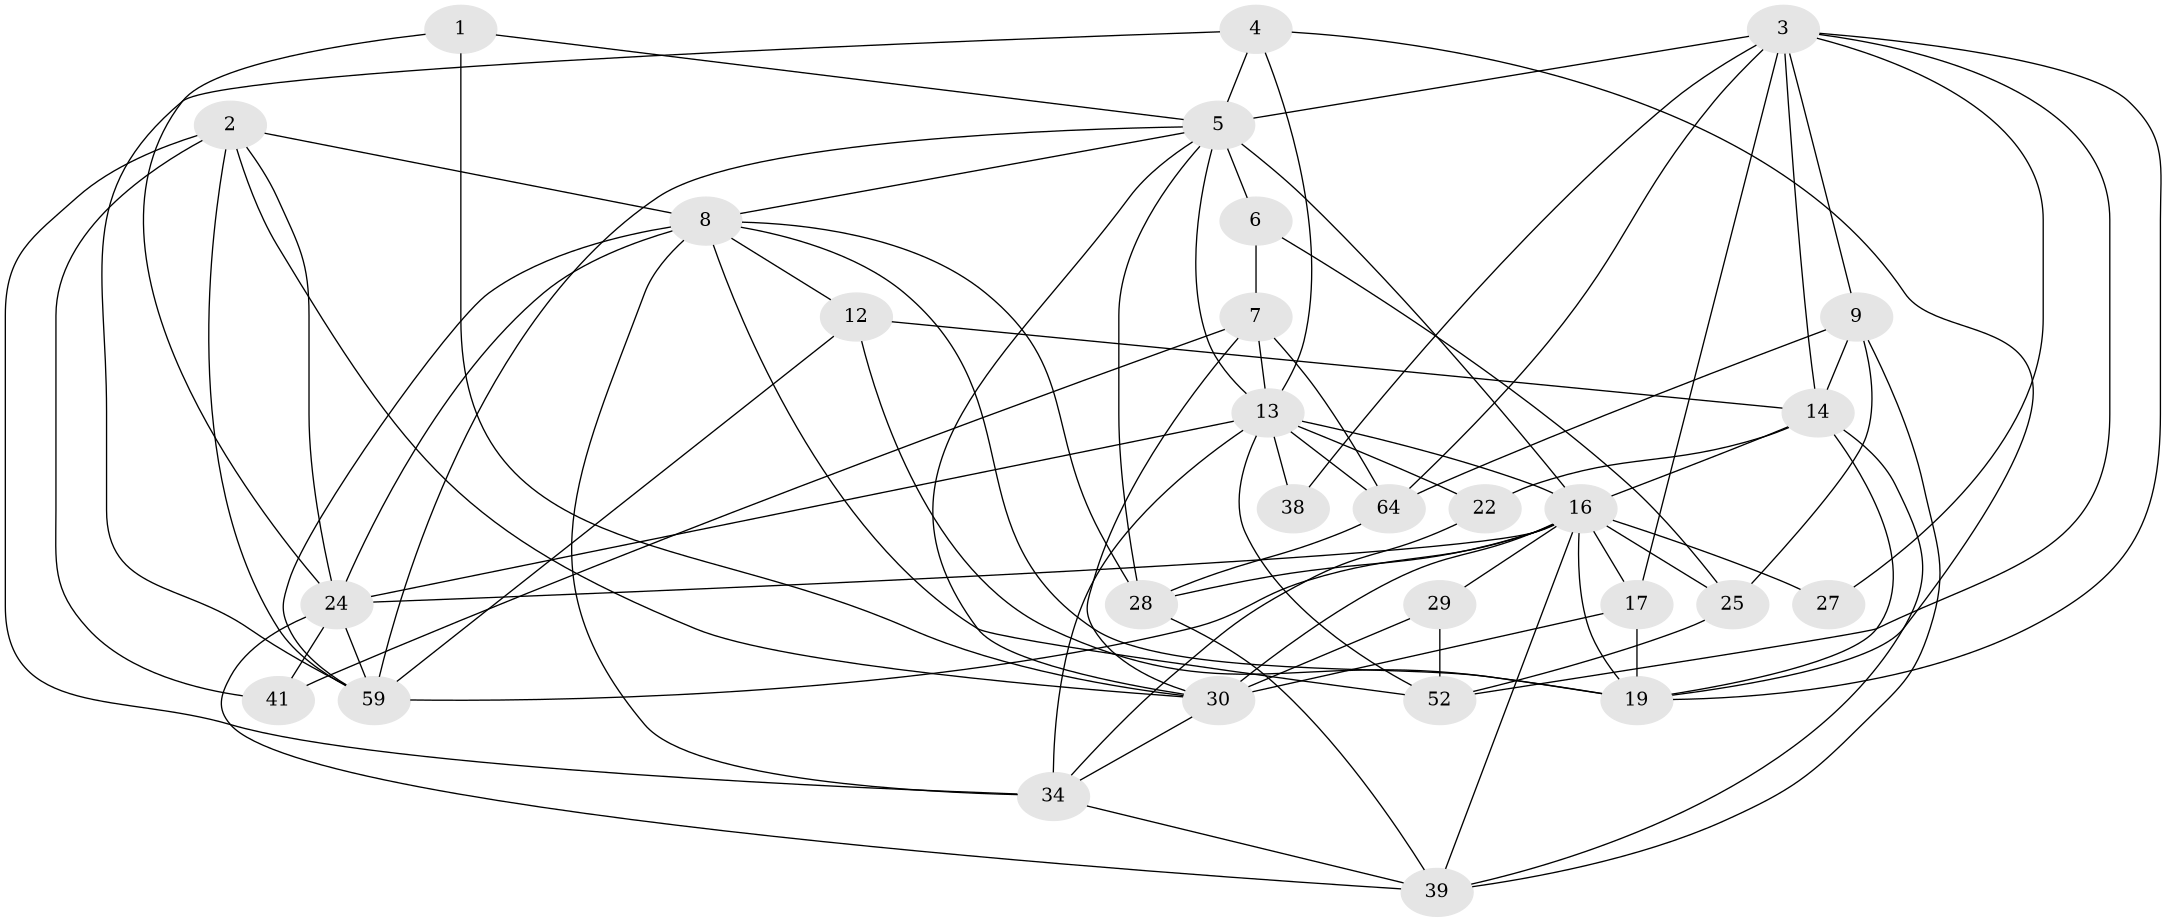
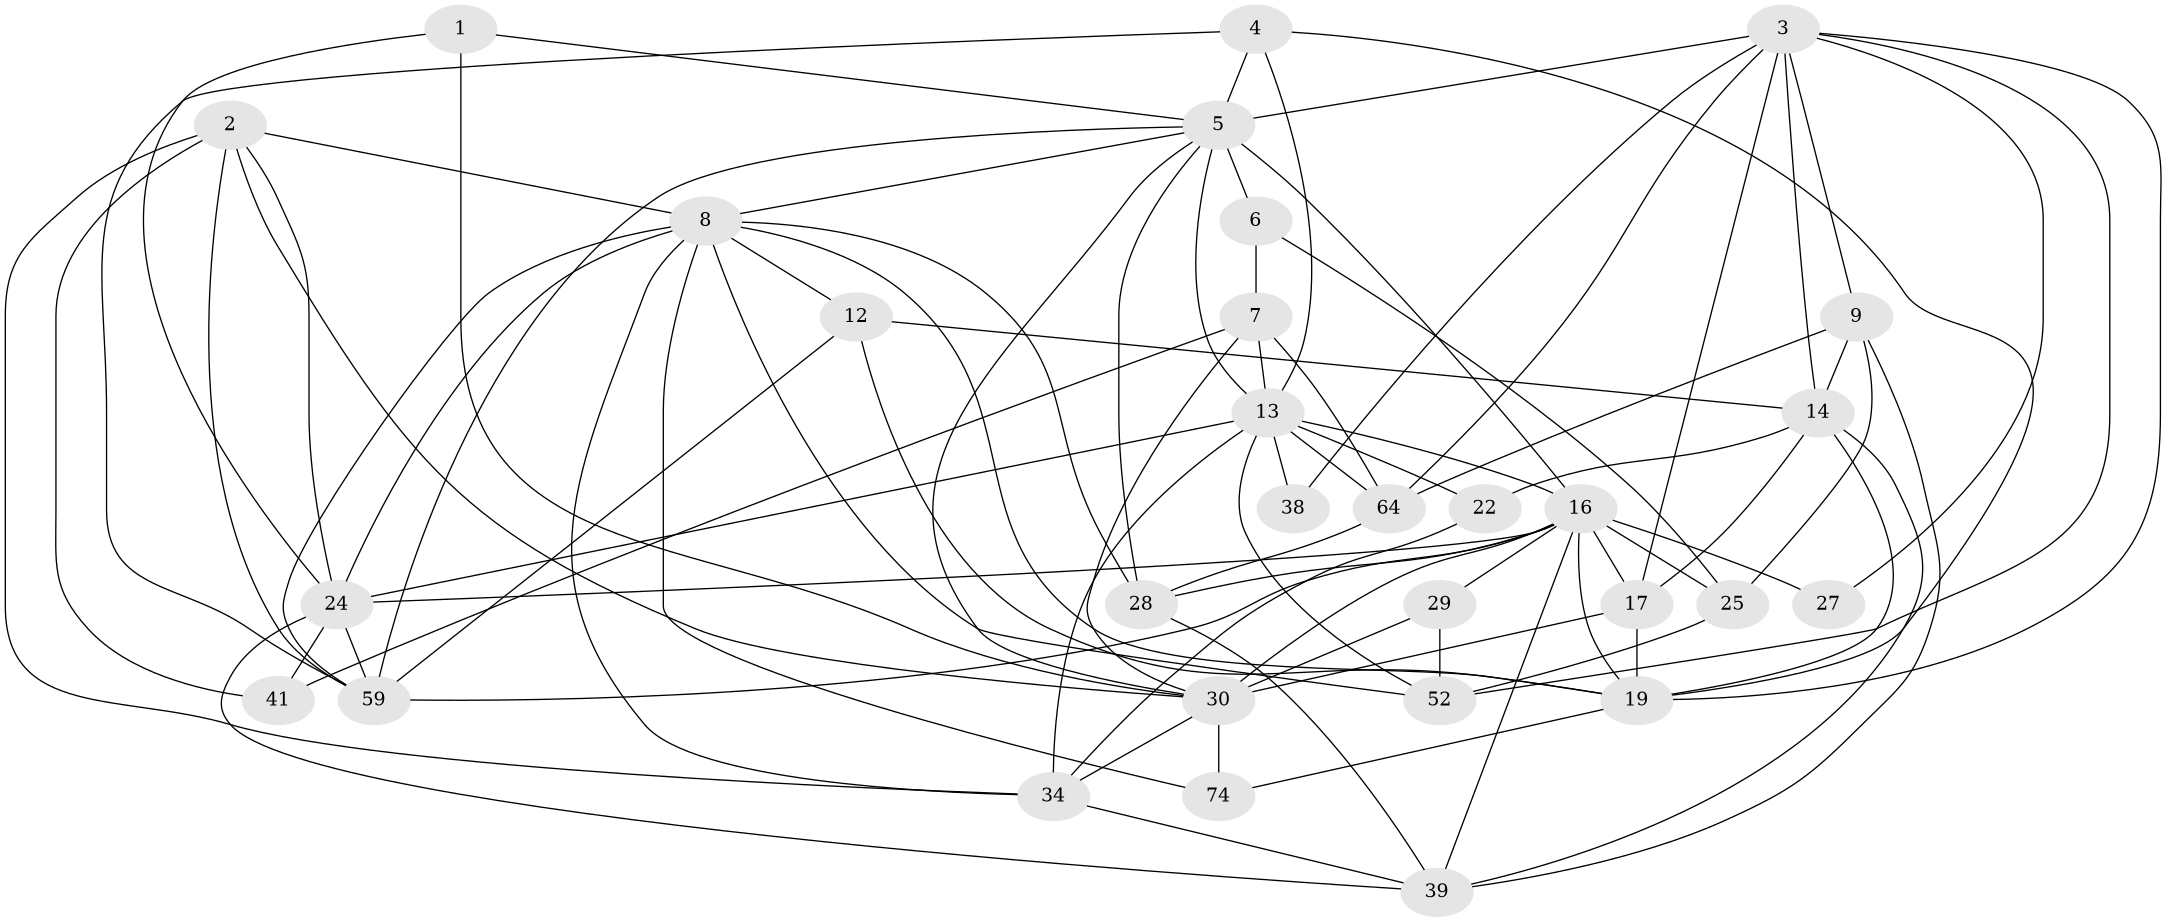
edge "14" -- "16": now "14" -- "17"
node "74": added
